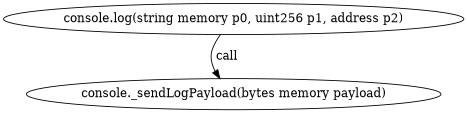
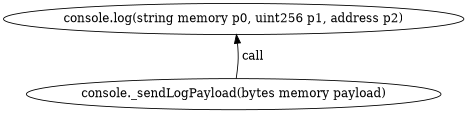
edge "console.log(string memory p0, uint256 p1, address p2)" -> "console._sendLogPayload(bytes memory payload)": reversed
